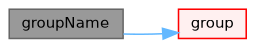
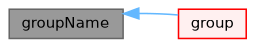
edge "groupName" -> "group": reversed
